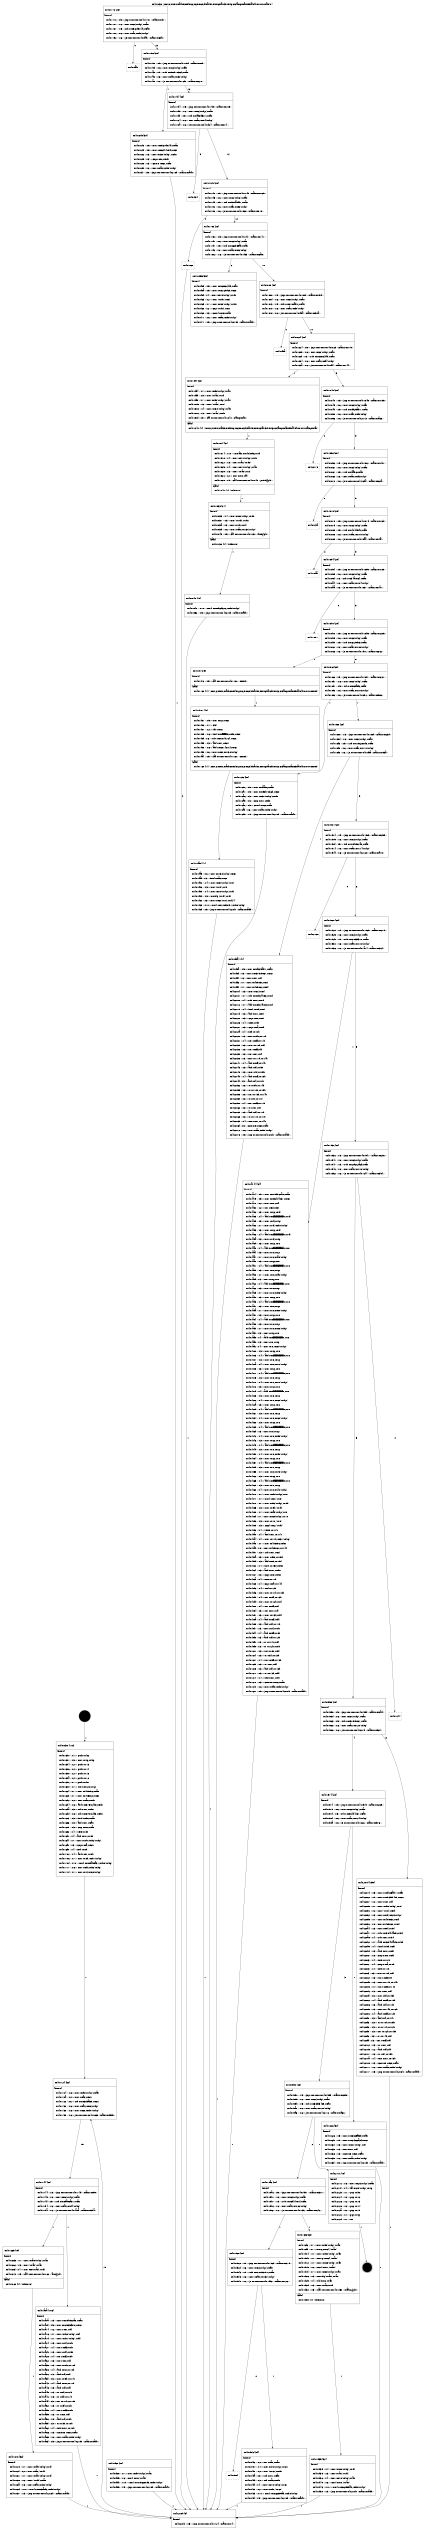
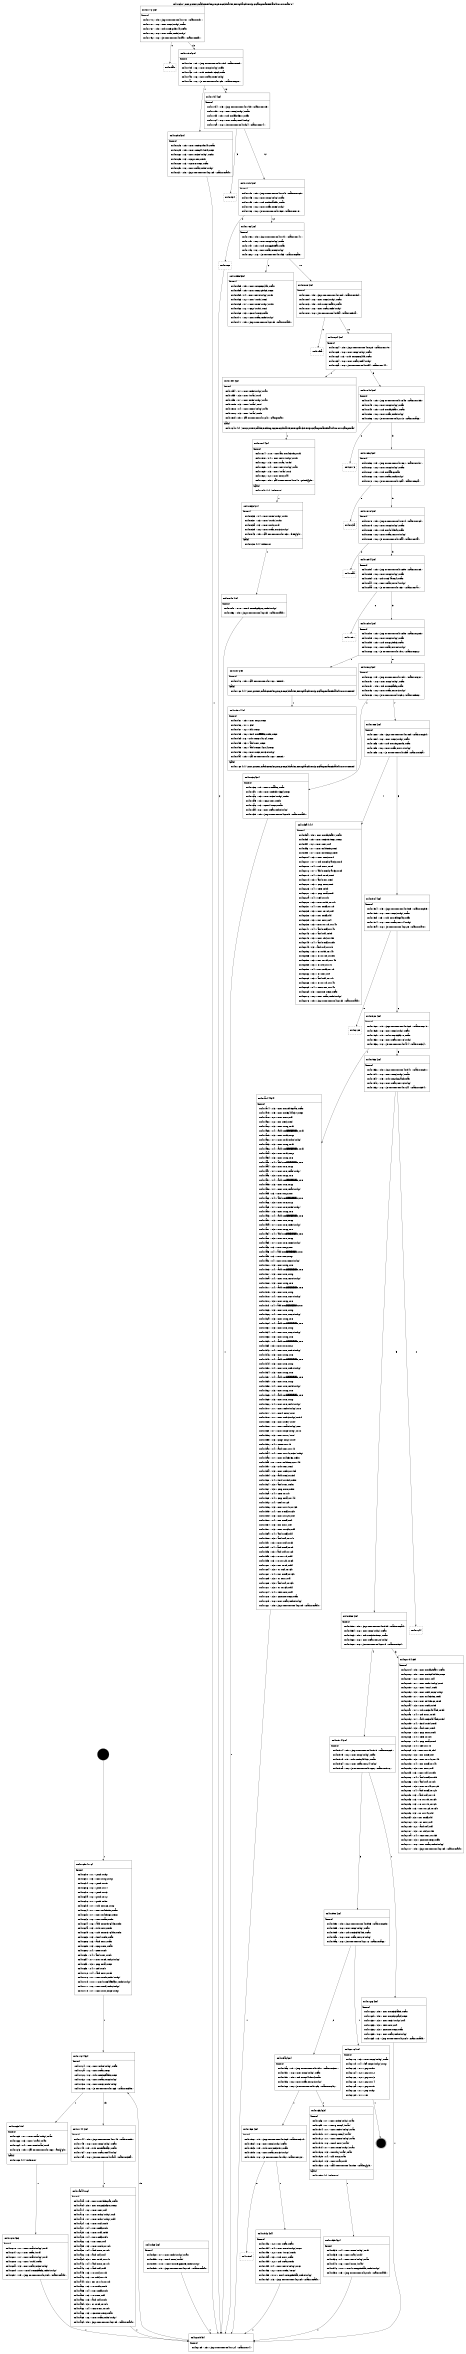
node "0x401da9 [41]": removed
edge "0x401fea [147]" -> "0x40218b [5]": removed, label "1"
edge "0x401744 [28]" -> "0x401c65 [19]": now "0x401724 [32]" -> "0x401c65 [19]"
edge "0x40207d [159]" -> "0x40218b [5]": removed, label "1"
